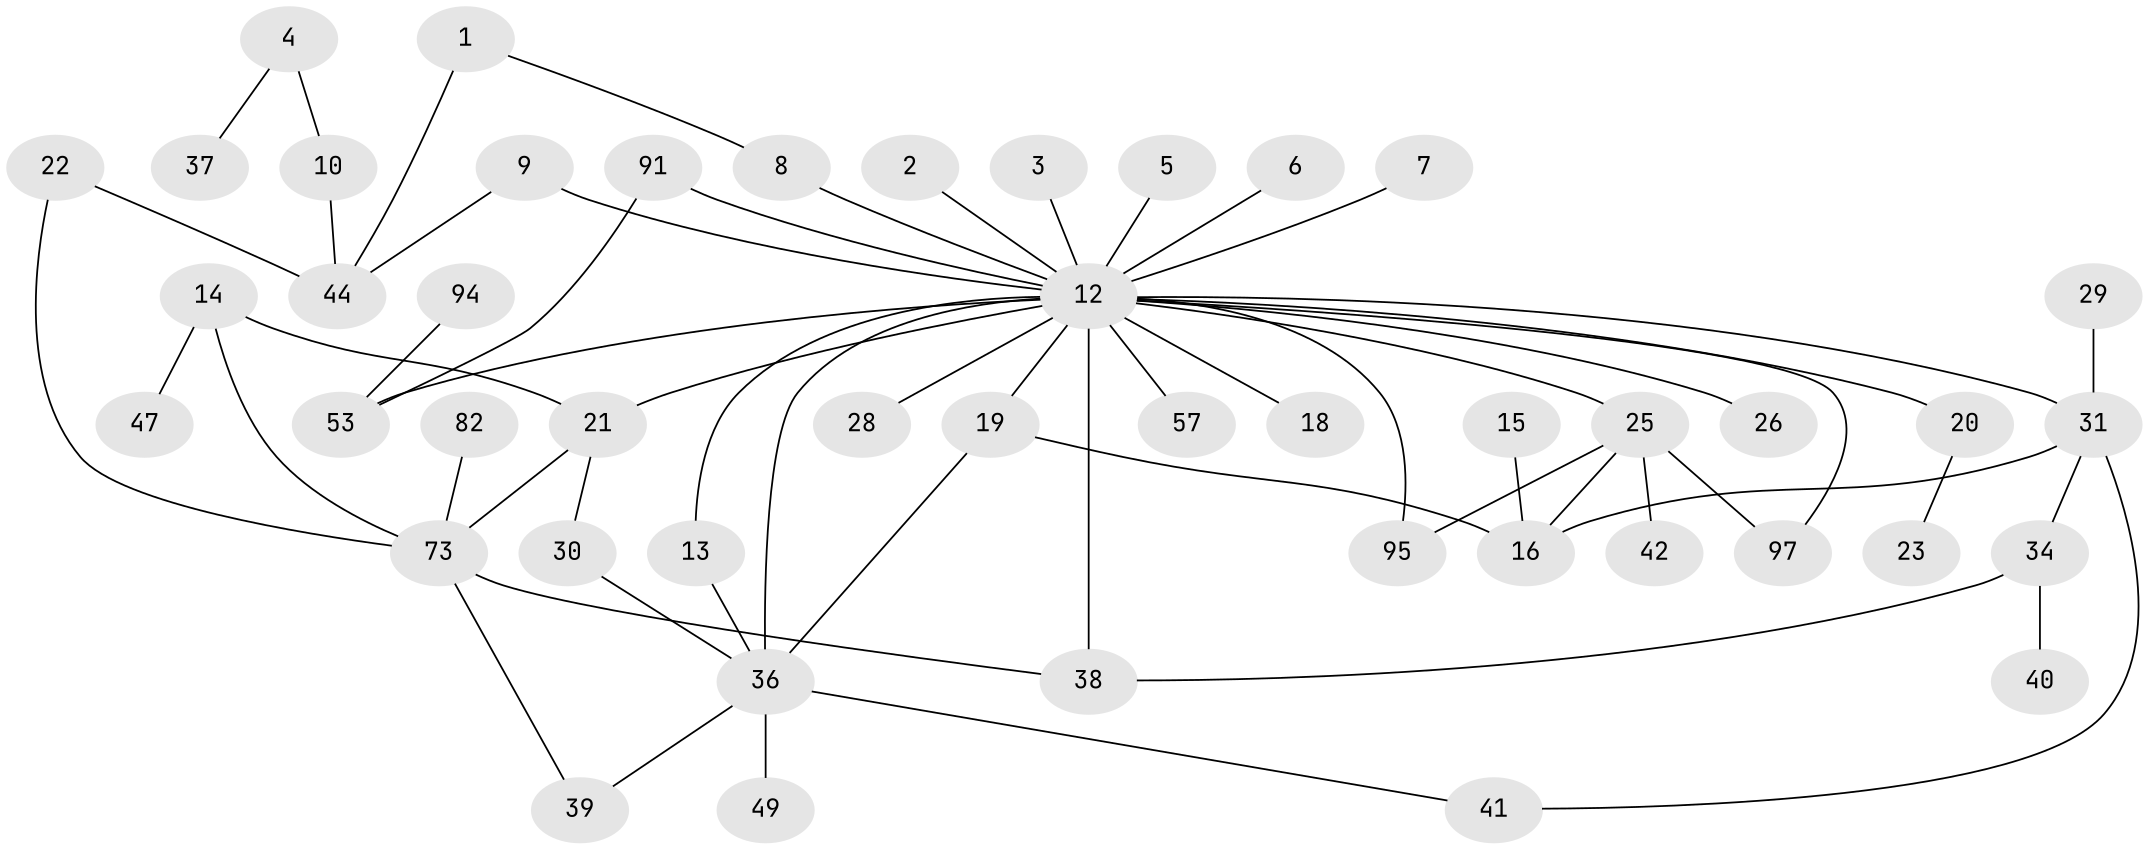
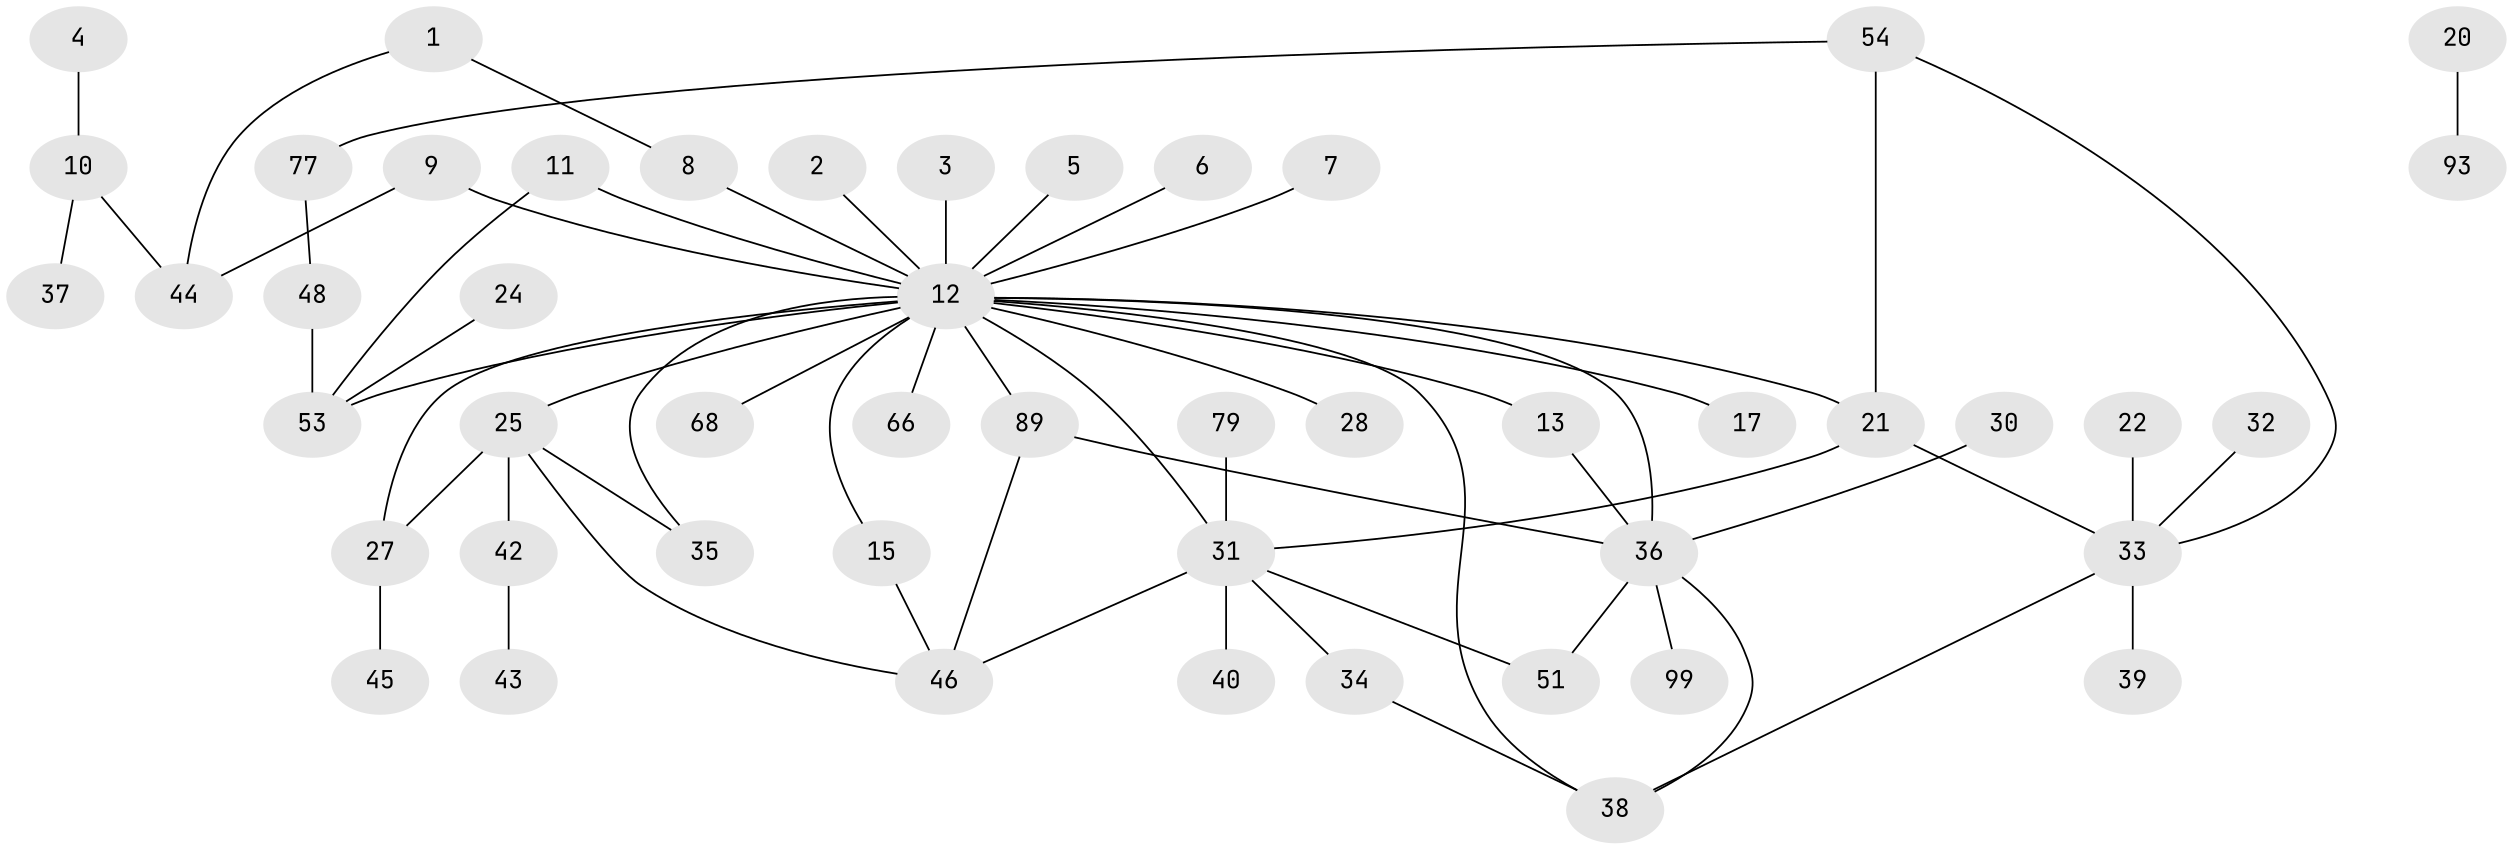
edge "4" -- "37": now "10" -- "37"
node "91": label "91" -> "11"
edge "22" -- "44": removed
node "14": label "14" -> "54"
node "48": added
node "94": label "94" -> "24"
node "29": label "29" -> "79"
edge "12" -- "20": now "12" -- "15"
node "47": label "47" -> "77"
node "82": label "82" -> "32"
node "19": label "19" -> "89"
node "57": label "57" -> "17"
node "18": label "18" -> "68"
node "26": label "26" -> "66"
edge "21" -- "30": now "21" -- "31"
node "73": label "73" -> "33"
node "95": label "95" -> "35"
node "16": label "16" -> "46"
node "97": label "97" -> "27"
node "23": label "23" -> "93"
edge "34" -- "40": now "31" -- "40"
node "45": added
node "43": added
edge "36" -- "39": now "36" -- "38"
node "49": label "49" -> "99"
node "41": label "41" -> "51"
